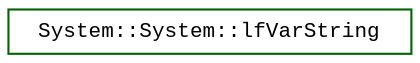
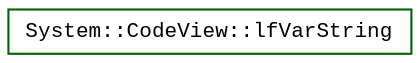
node "System::System::lfVarString": label "System::System::lfVarString" -> "System::CodeView::lfVarString"
